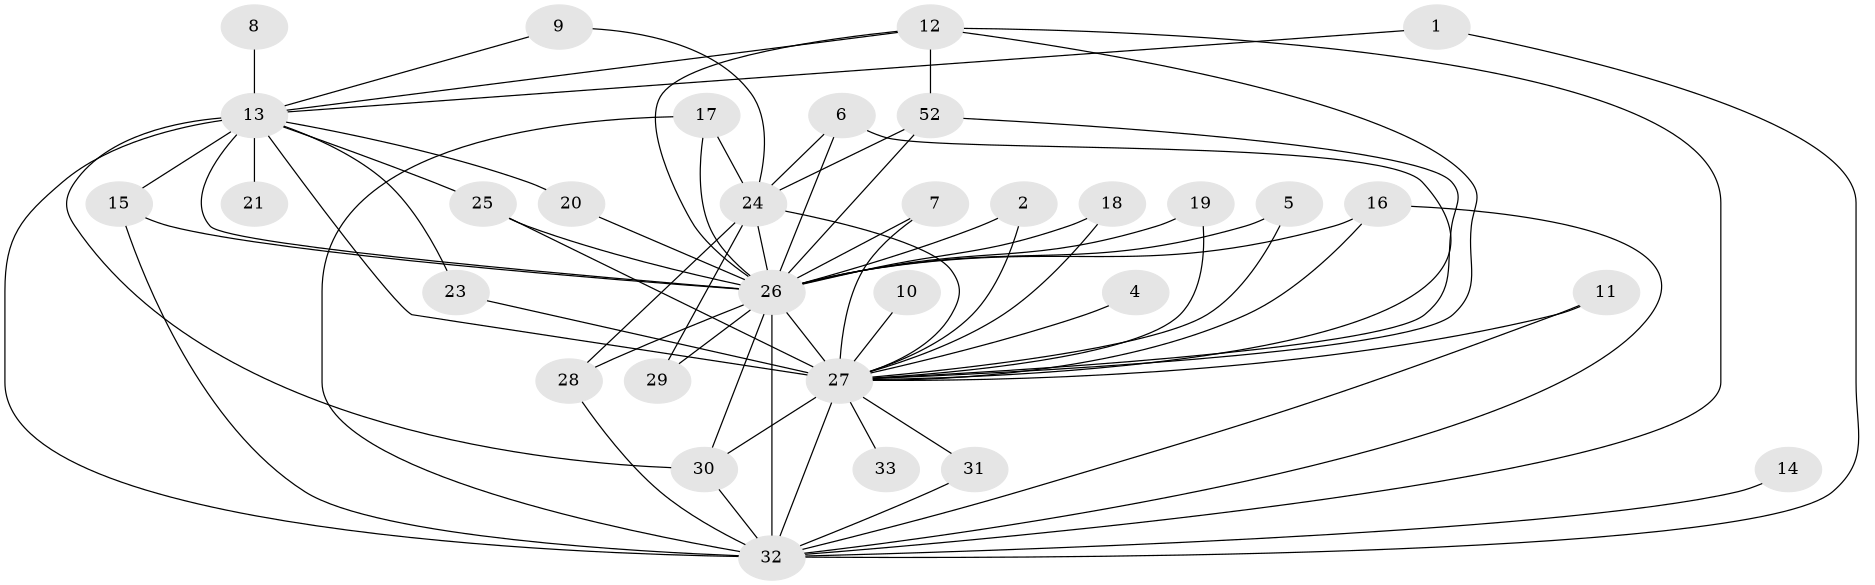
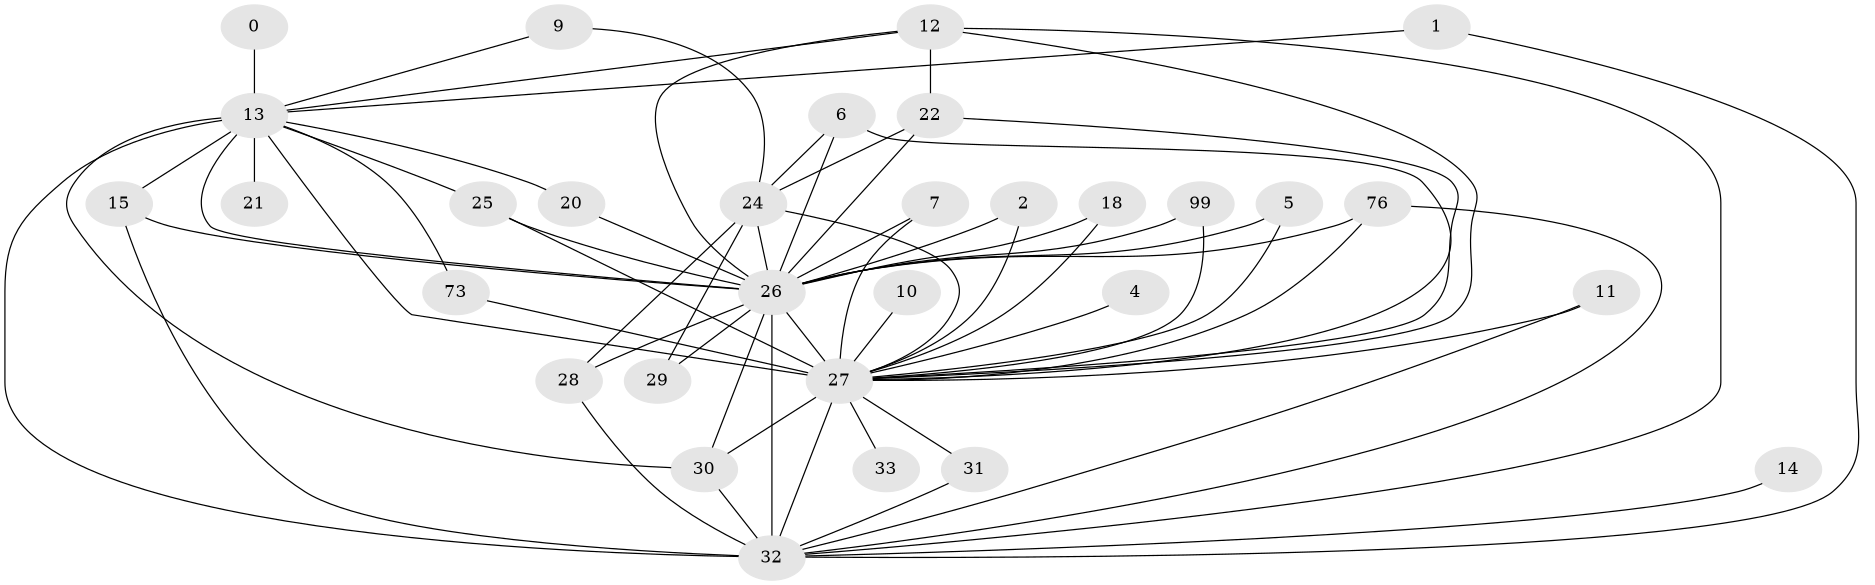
node "8": label "8" -> "0"
node "17": removed
node "52": label "52" -> "22"
node "19": label "19" -> "99"
node "16": label "16" -> "76"
node "23": label "23" -> "73"
